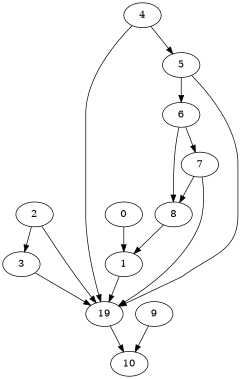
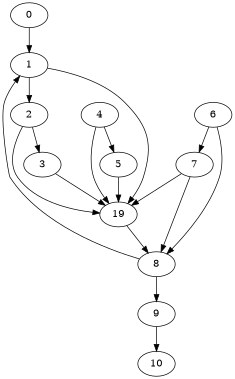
edge "1" -> "2": added
edge "5" -> "6": removed
edge "8" -> "9": added
edge "19" -> "10": now "19" -> "8"
